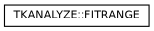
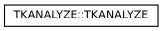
node "TKANALYZE::FITRANGE": label "TKANALYZE::FITRANGE" -> "TKANALYZE::TKANALYZE"
